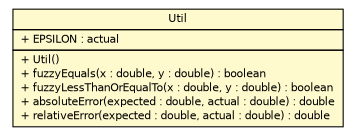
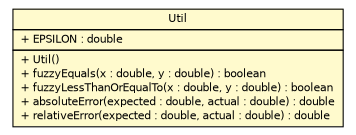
node "Util": text "+ EPSILON : actual" -> "+ EPSILON : double"
